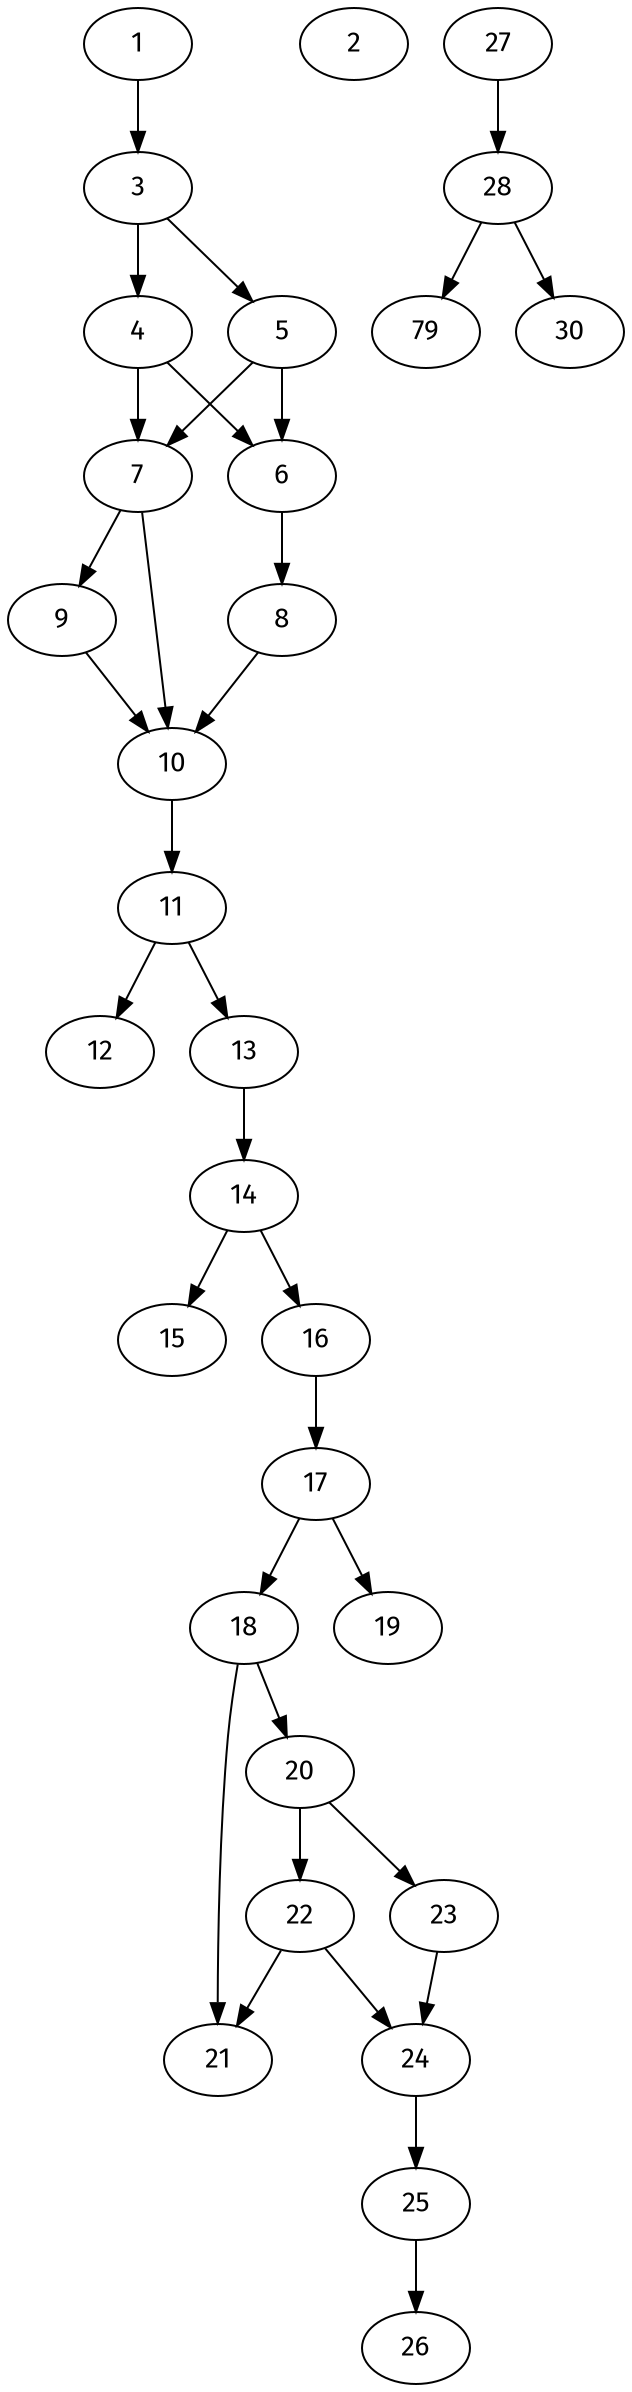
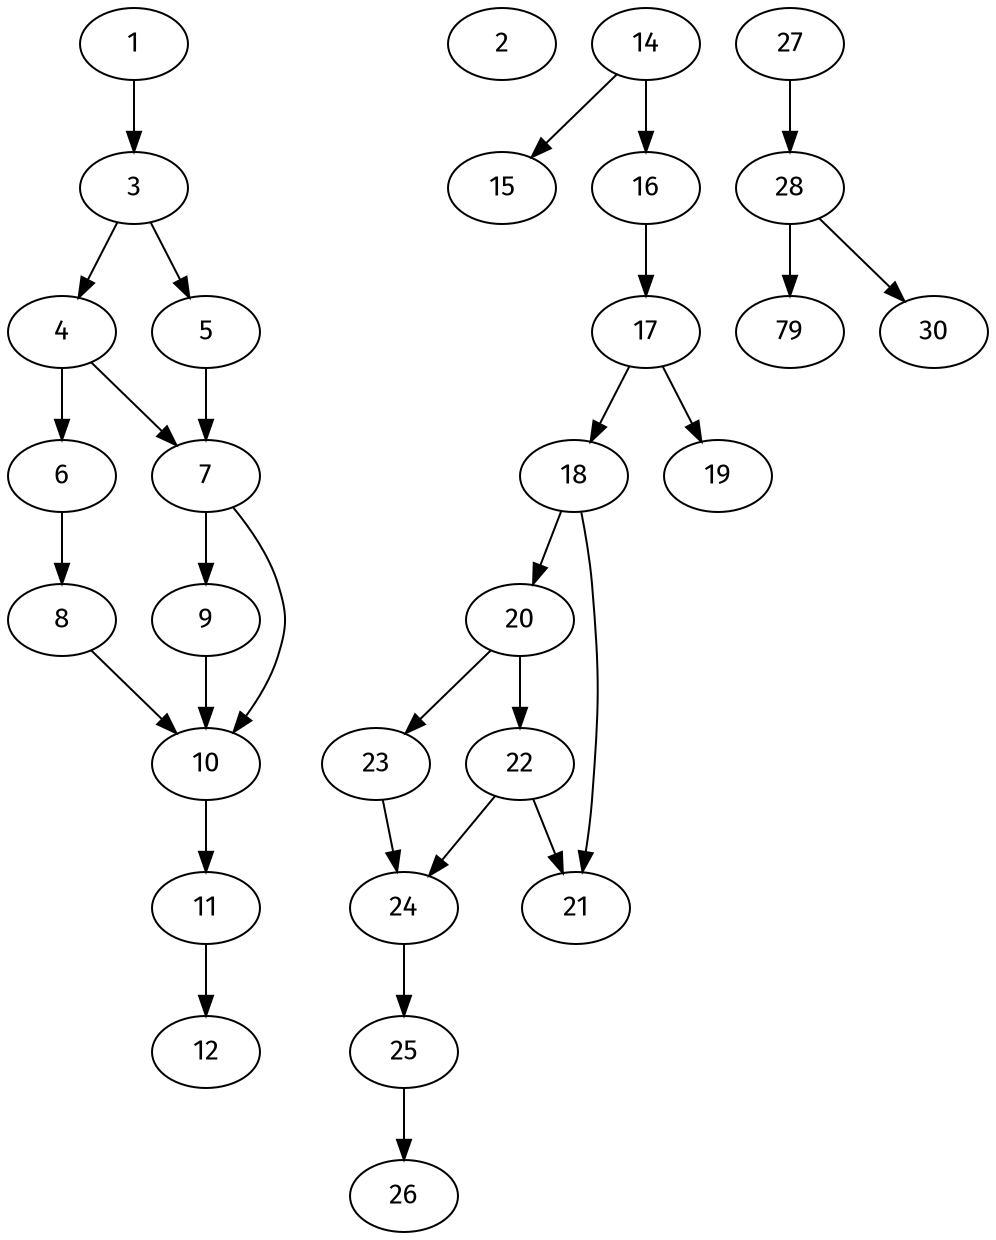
edge "5" -> "6": removed
node "13": removed
